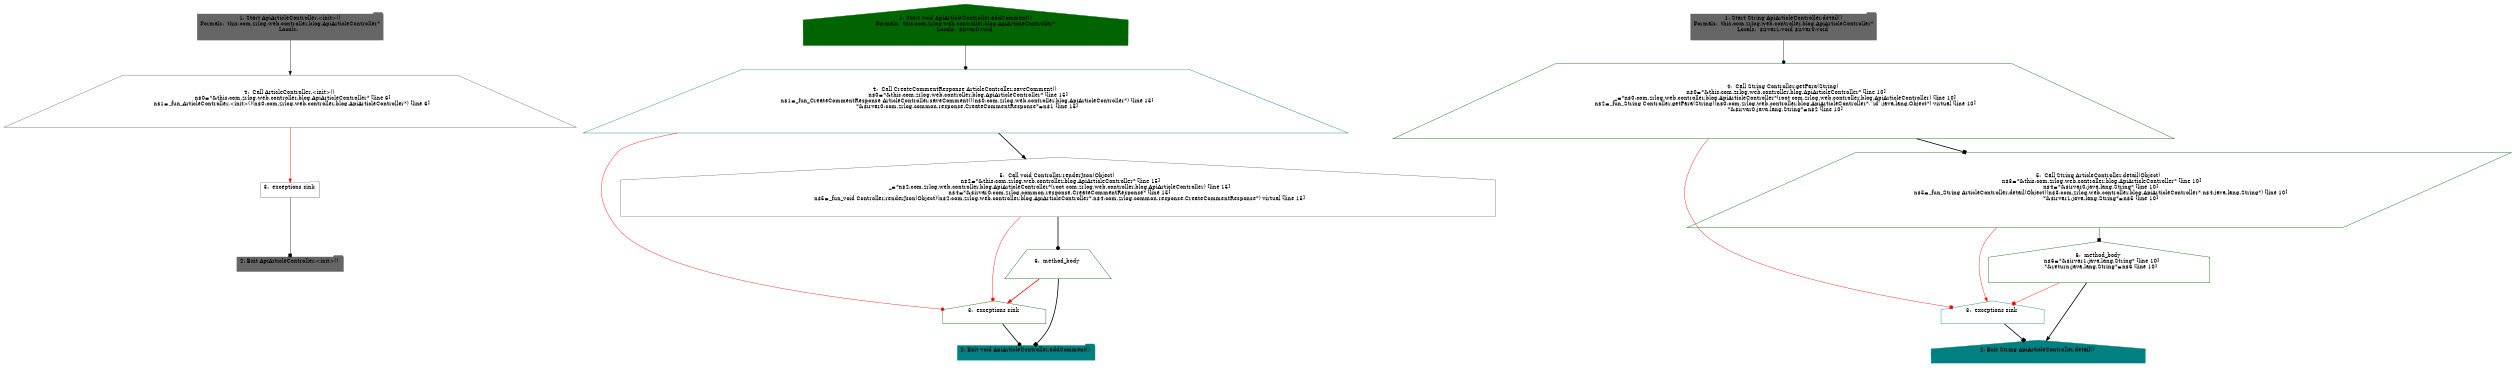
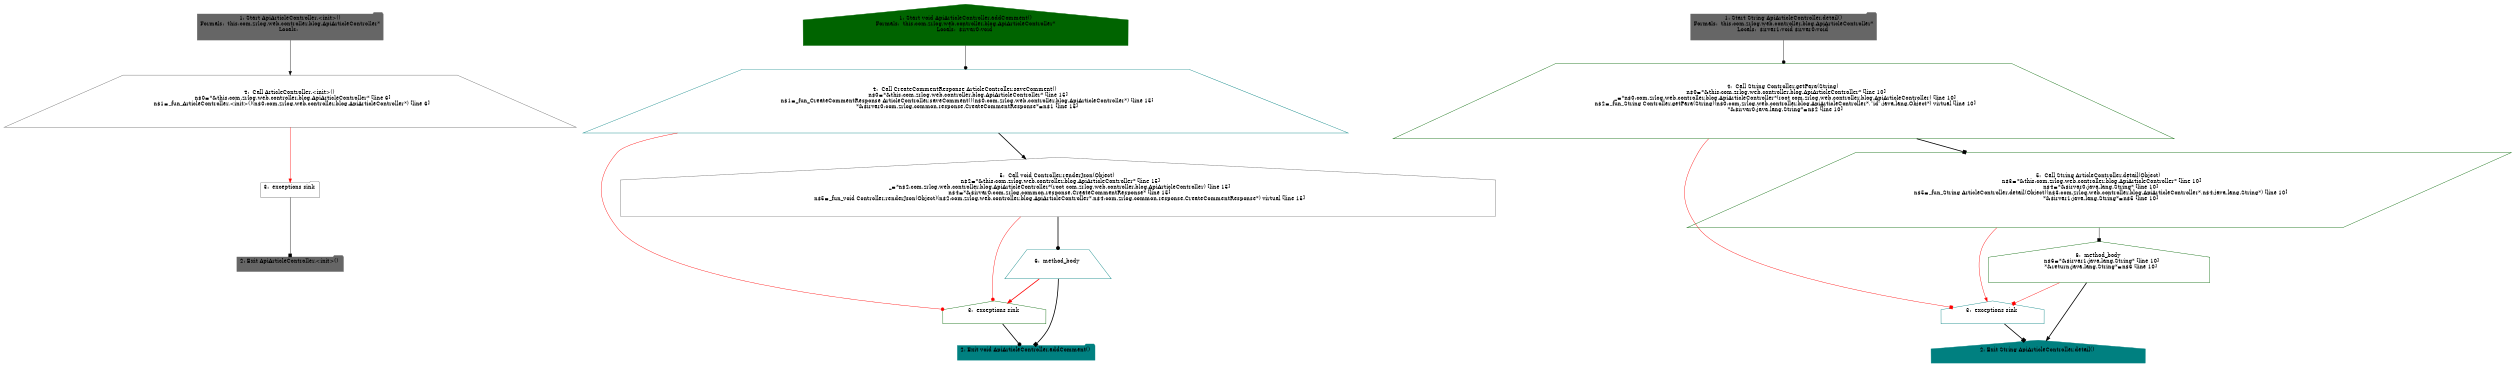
node "6:  method_body": color darkgreen -> teal
